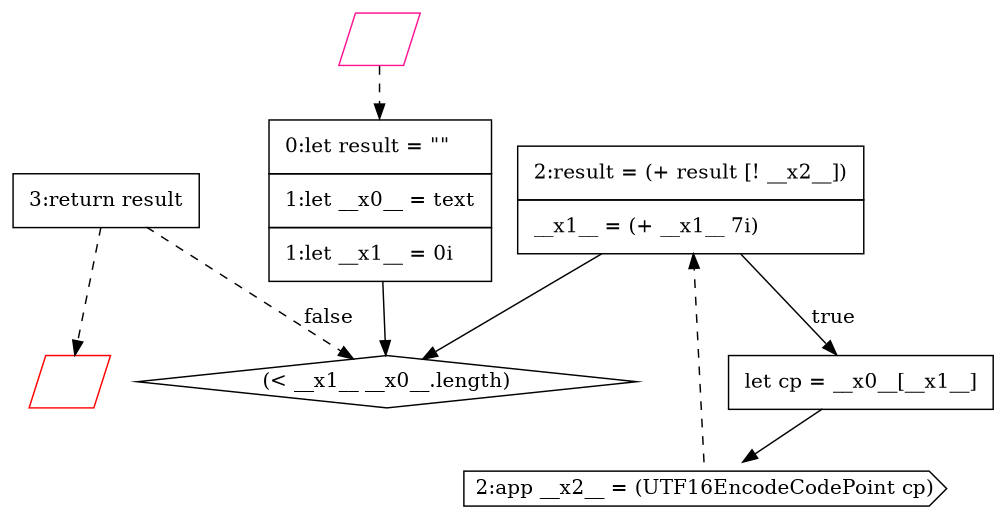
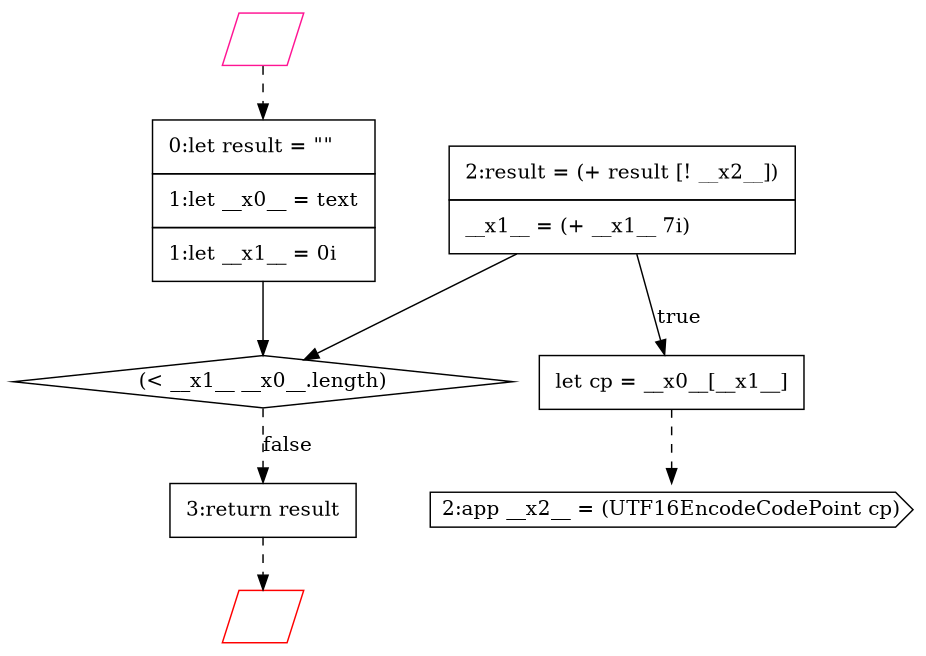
edge "3:return result" -> "(< __x1__ __x0__.length)": reversed
edge "2:app __x2__ = (UTF16EncodeCodePoint cp)" -> "2:result = (+ result [! __x2__])": removed
edge "let cp = __x0__[__x1__]" -> "2:app __x2__ = (UTF16EncodeCodePoint cp)": style solid -> dashed
